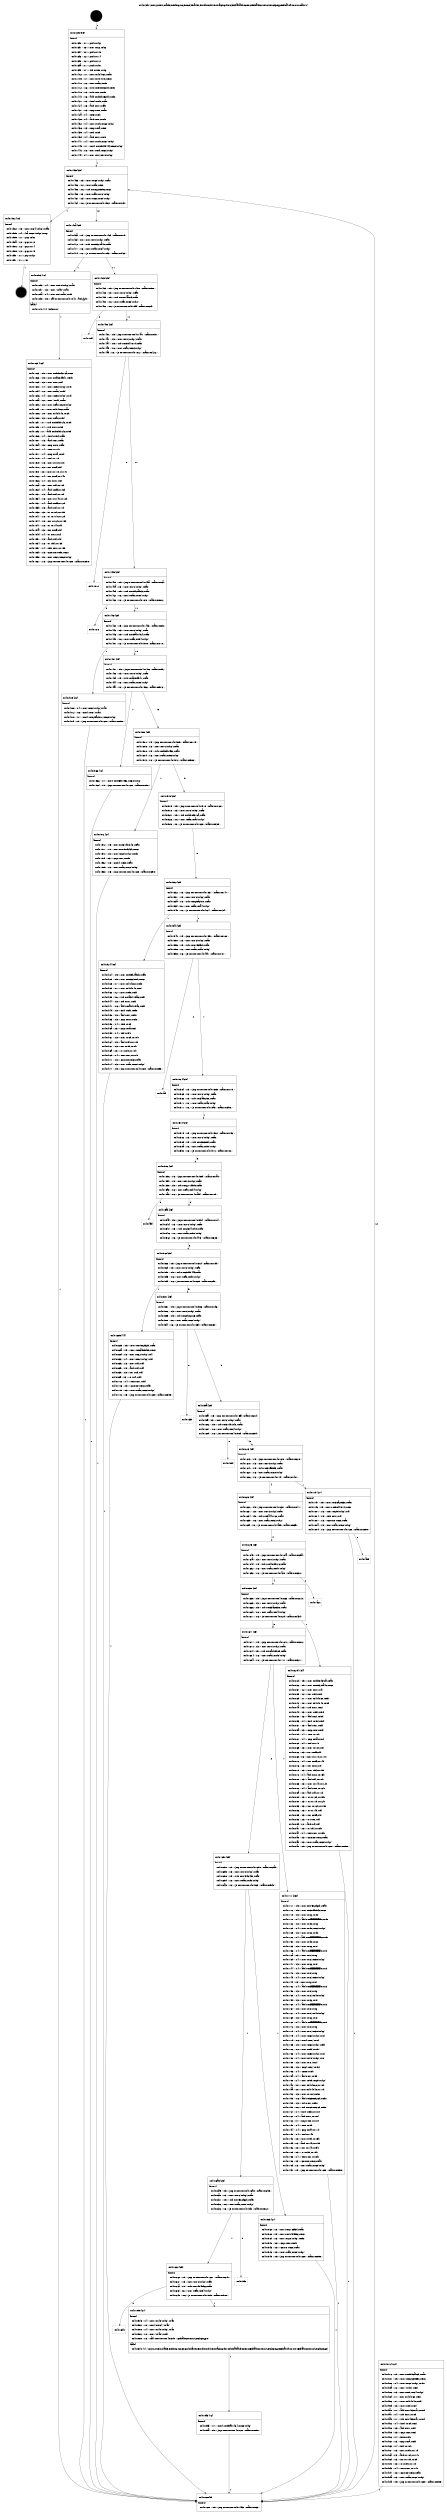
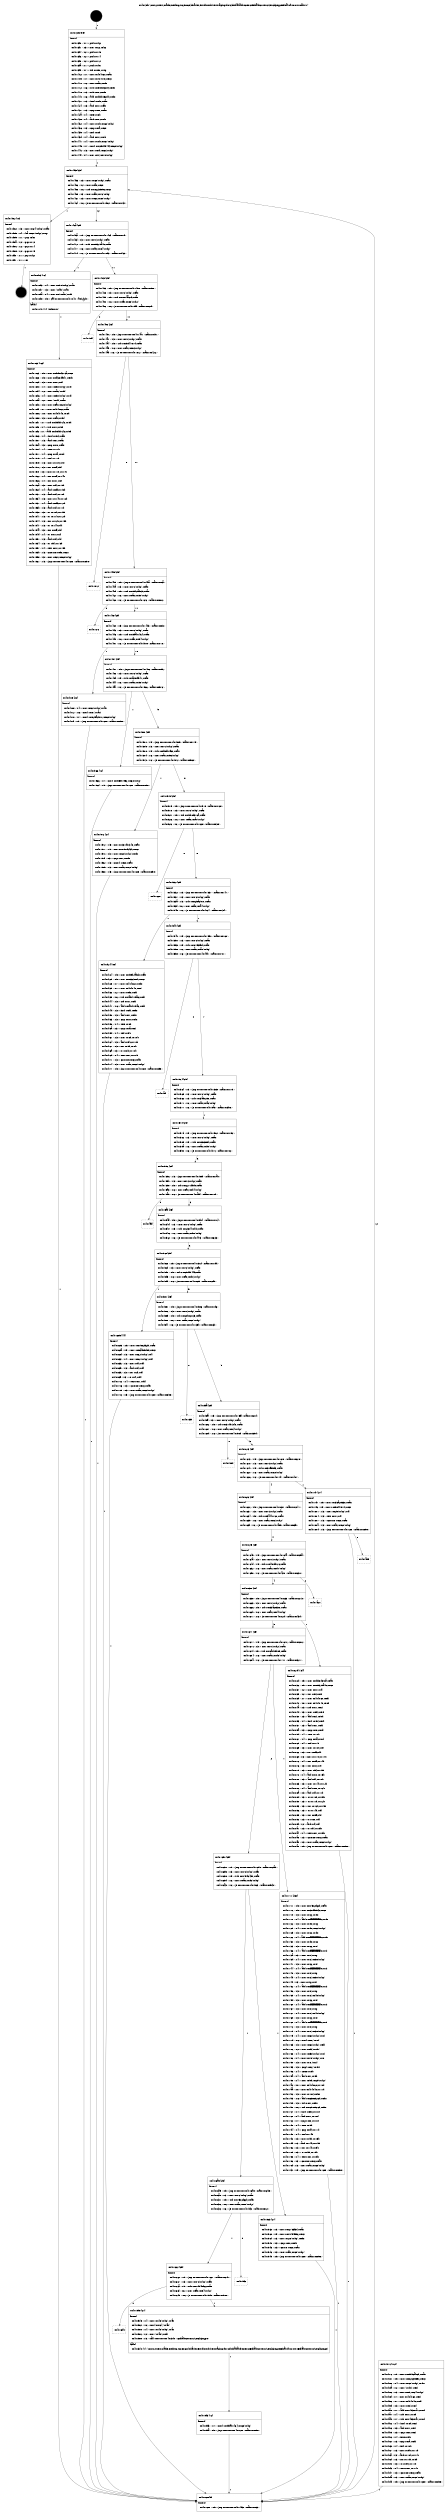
node "0x401c2e": added
